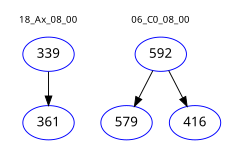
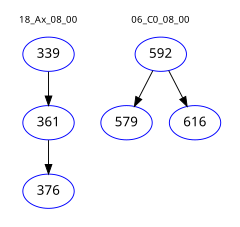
node "416": label "416" -> "616"
node "376": added
